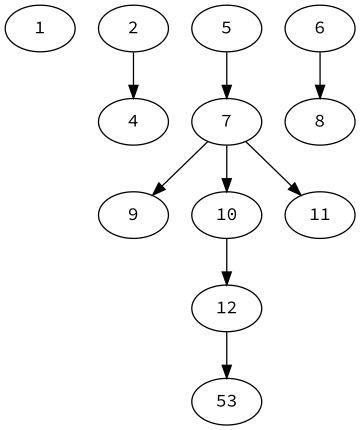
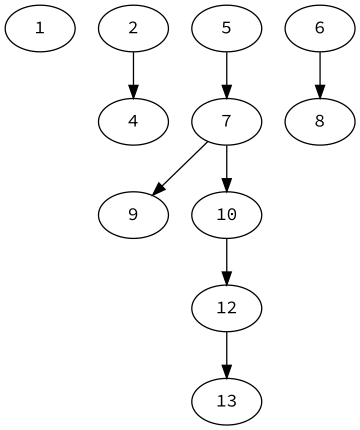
node "11": removed
node "53": label "53" -> "13"
